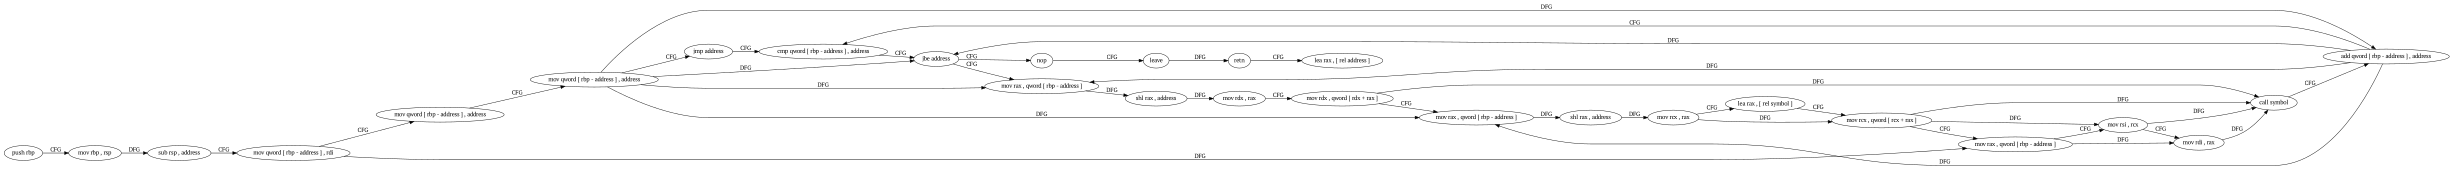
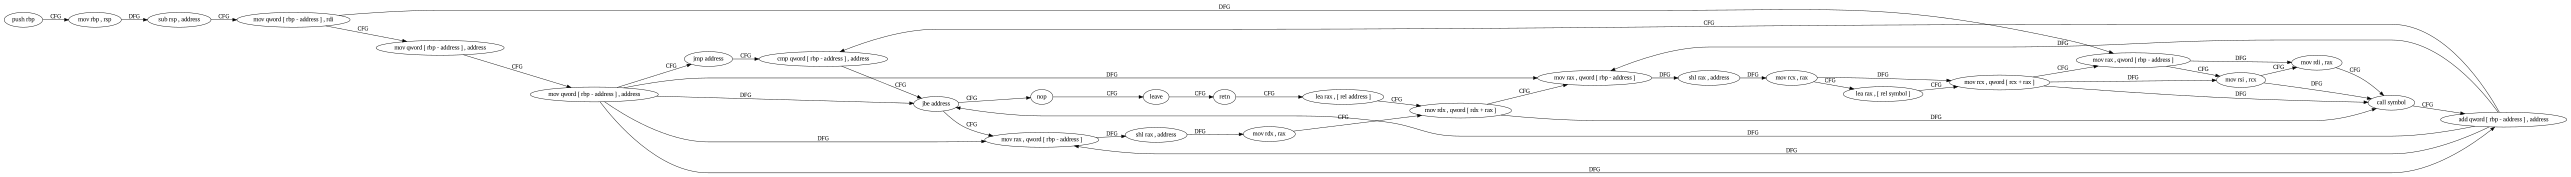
edge "leave" -> "retn": label "DFG" -> "CFG"
edge "lea rax , [ rel address ]" -> "mov rdx , qword [ rdx + rax ]": added, label "CFG"
edge "mov rdi , rax" -> "call symbol": label "DFG" -> "CFG"
